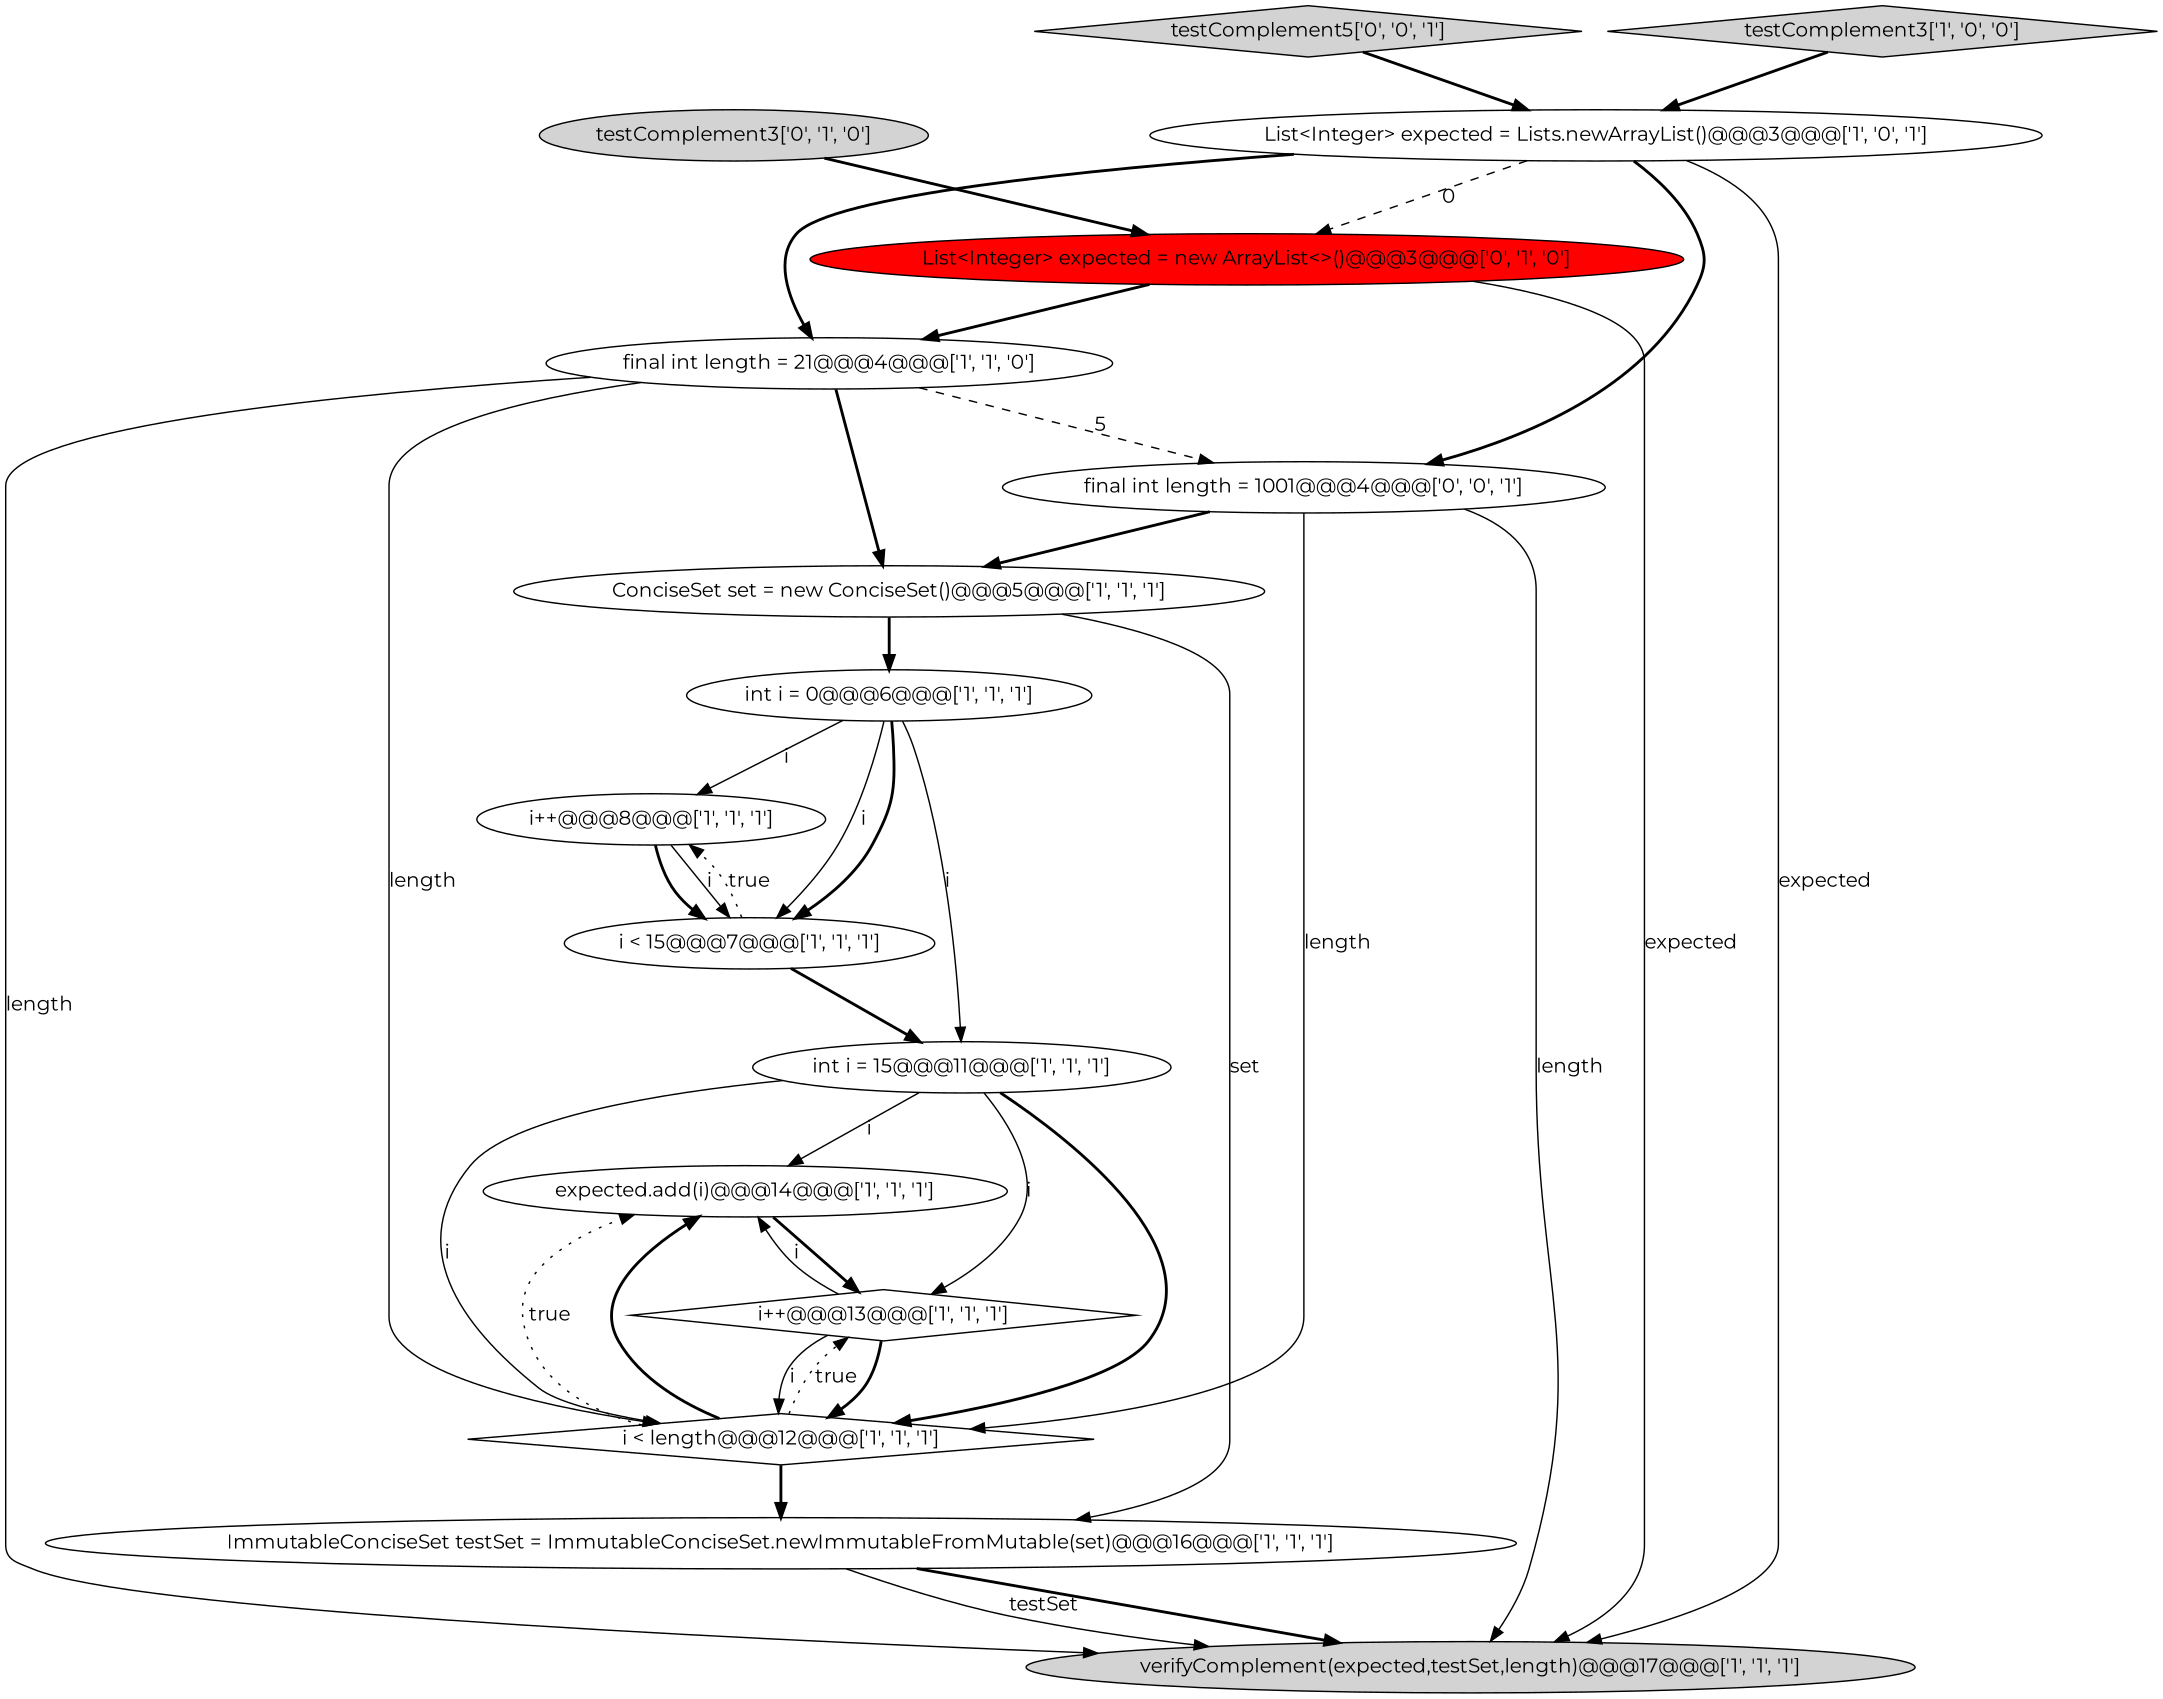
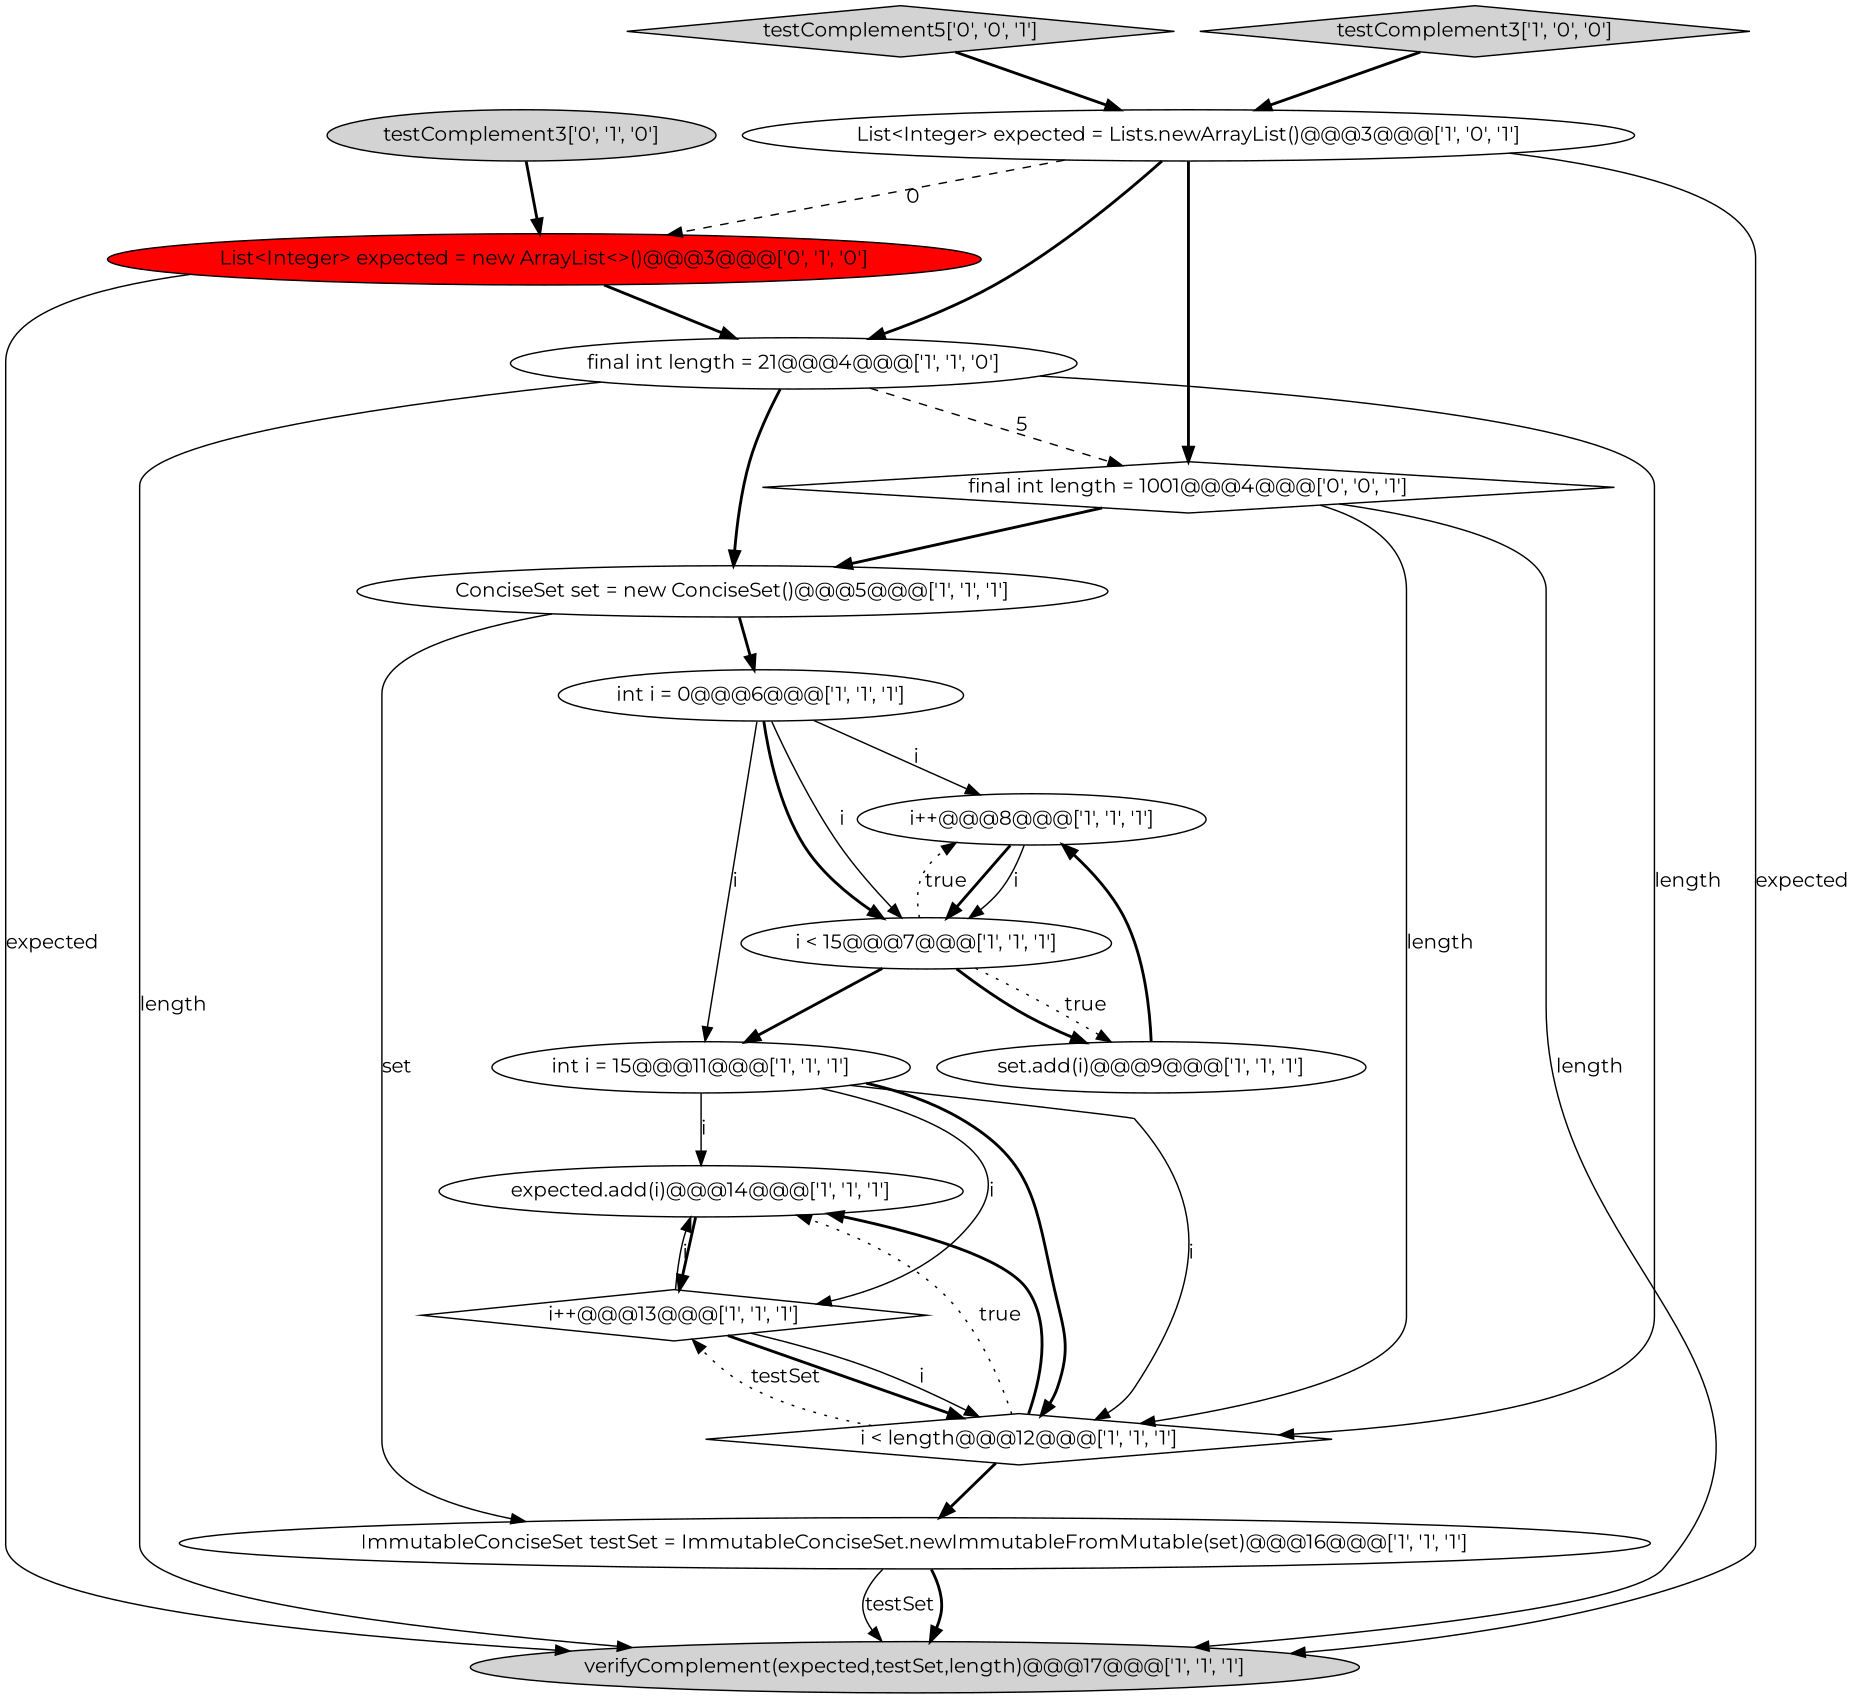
node "final int length = 1001@@@4@@@['0', '0', '1']": shape ellipse -> diamond
node "set.add(i)@@@9@@@['1', '1', '1']": added
edge "i < length@@@12@@@['1', '1', '1']" -> "i++@@@13@@@['1', '1', '1']": label "true" -> "testSet"
